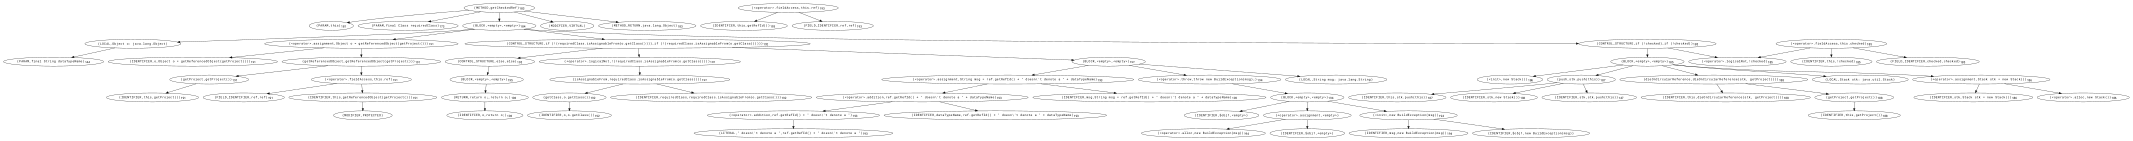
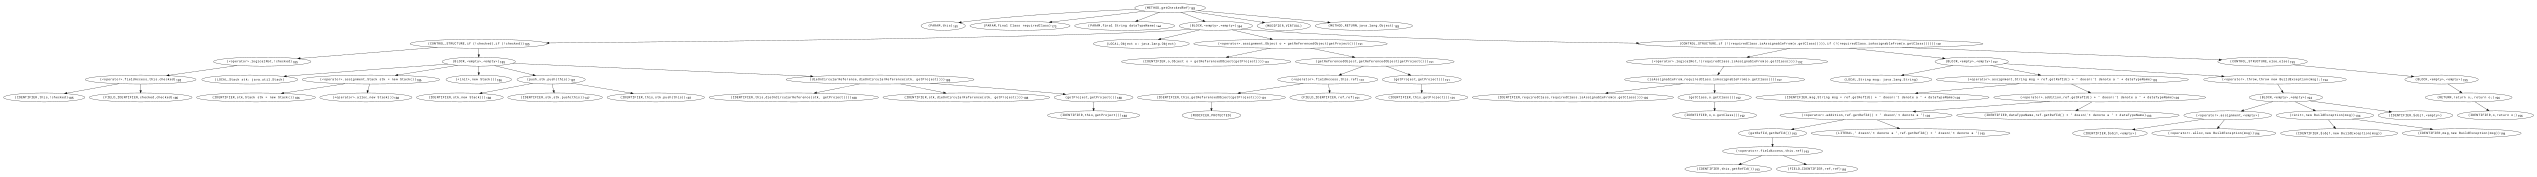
edge "(LOCAL,Object o: java.lang.Object)" -> "(PARAM,final String dataTypeName)": now "(METHOD,getCheckedRef)" -> "(PARAM,final String dataTypeName)"
edge "(<operator>.fieldAccess,this.checked)" -> "(<operator>.logicalNot,!checked)": reversed
node "(IDENTIFIER,stk,dieOnCircularReference(stk, getProject()))": added
node "(getRefId,getRefId())": added
